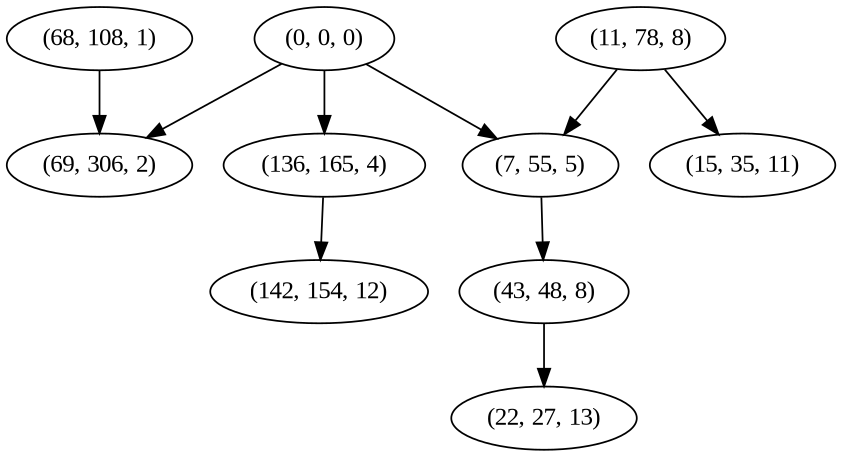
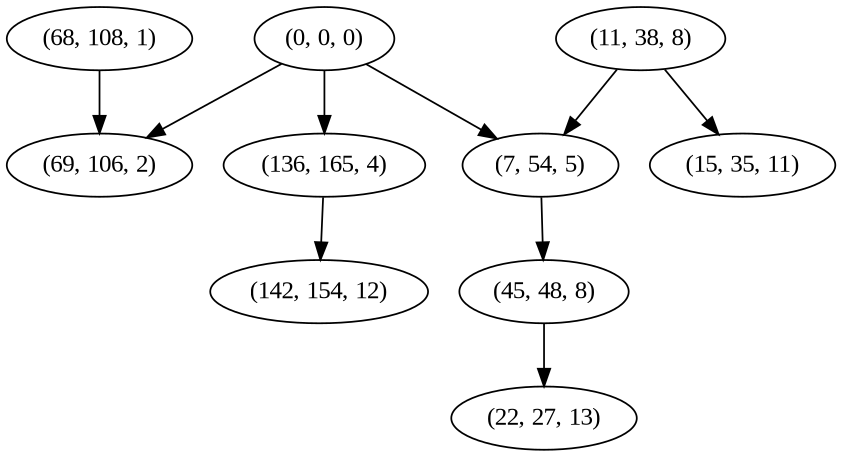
node "(11, 78, 8)": label "(11, 78, 8)" -> "(11, 38, 8)"
node "(69, 306, 2)": label "(69, 306, 2)" -> "(69, 106, 2)"
node "(7, 55, 5)": label "(7, 55, 5)" -> "(7, 54, 5)"
node "(43, 48, 8)": label "(43, 48, 8)" -> "(45, 48, 8)"
